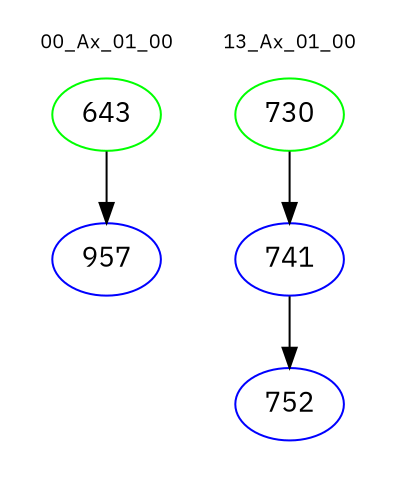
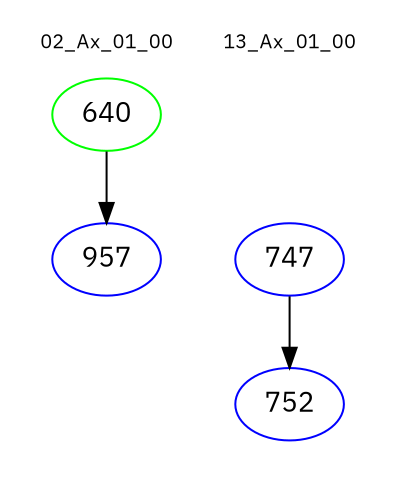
cluster "00_Ax_01_00": label "00_Ax_01_00" -> "02_Ax_01_00"
node "643": label "643" -> "640"
node "730": removed
node "741": label "741" -> "747"
